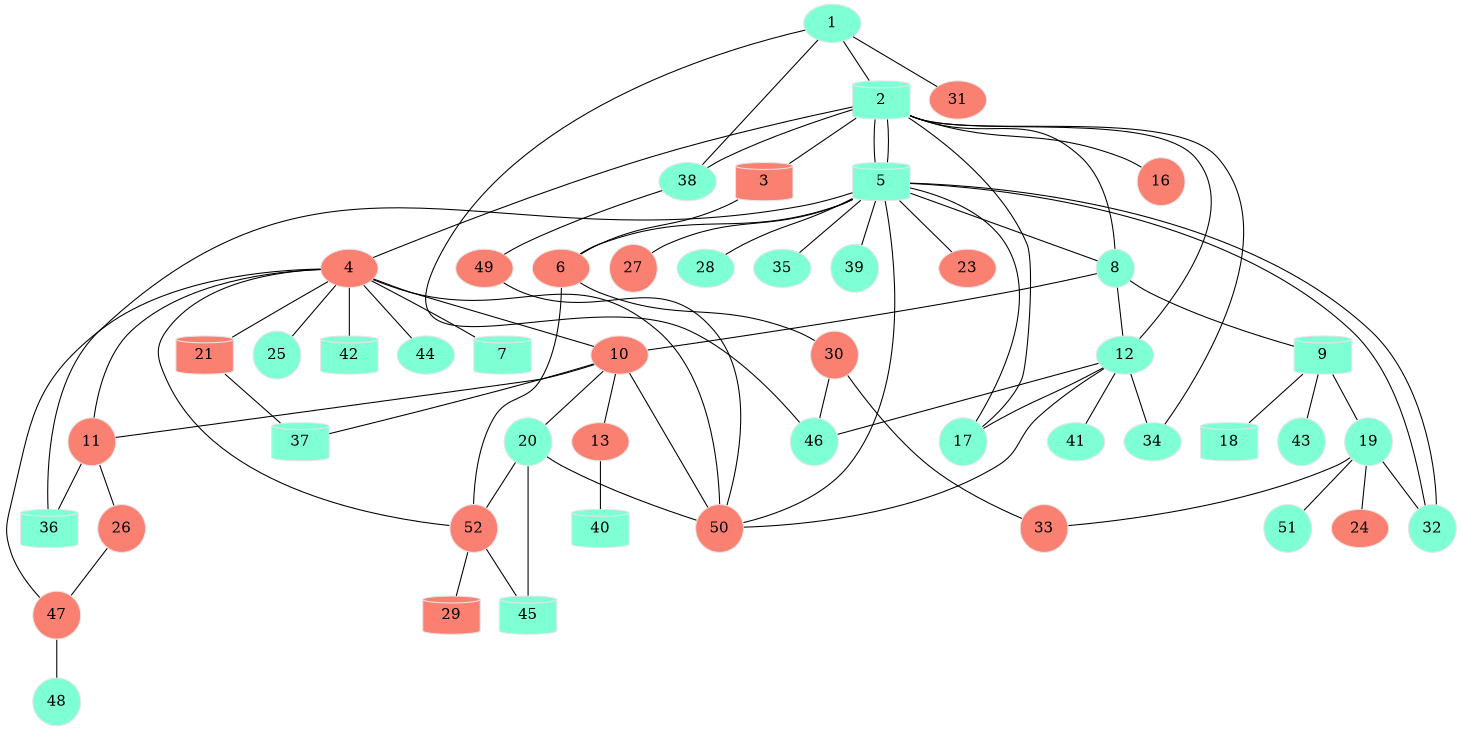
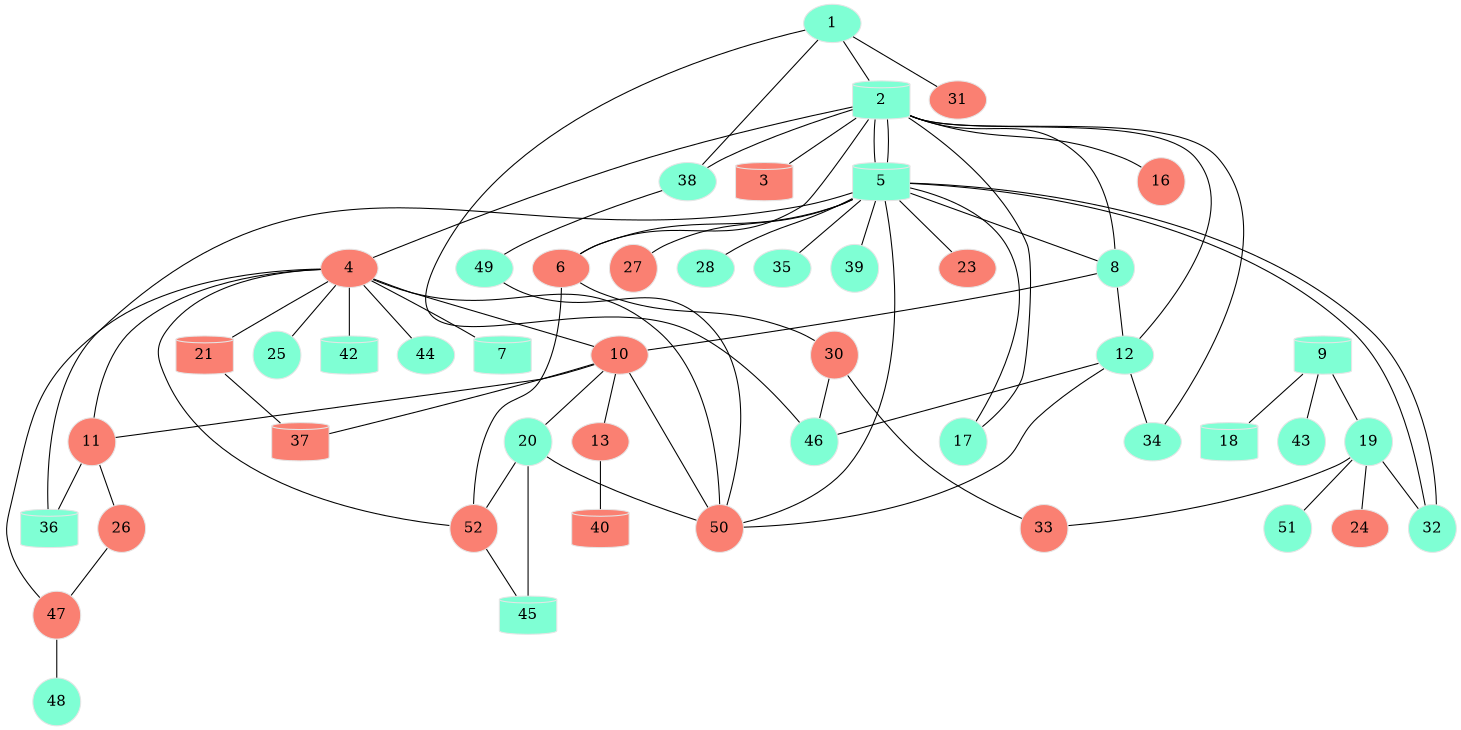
edge "3" -- "6": now "2" -- "6"
node "49": fillcolor salmon -> aquamarine
edge "8" -- "9": removed
edge "12" -- "17": removed
node "37": fillcolor aquamarine -> salmon
node "41": removed
node "40": fillcolor aquamarine -> salmon
node "29": removed
